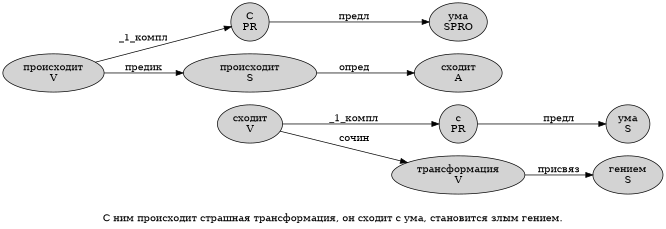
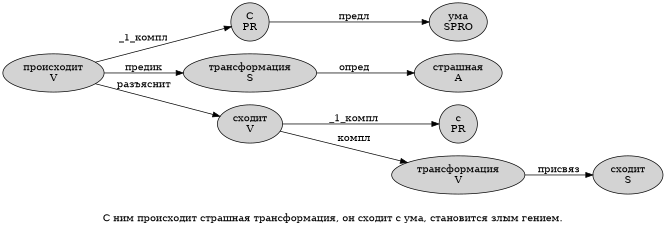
node "происходит S": label "происходит S" -> "трансформация S"
node "сходит A": label "сходит A" -> "страшная A"
edge "происходит V" -> "сходит V": added, label "разъяснит"
node "ума S": removed
edge "сходит V" -> "трансформация V": label "сочин" -> "компл"
node "гением S": label "гением S" -> "сходит S"
